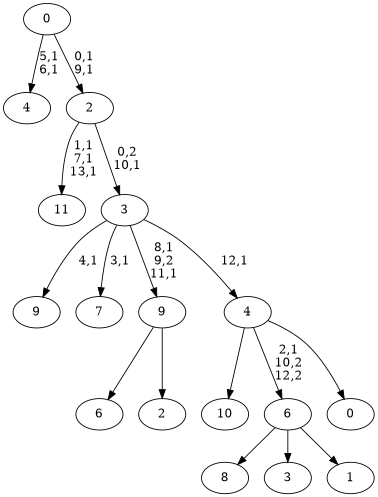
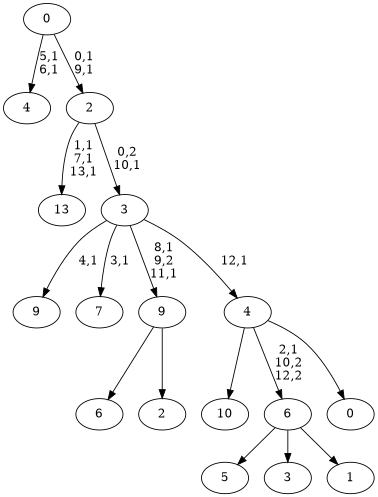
node "11": label "11" -> "13"
node "8": label "8" -> "5"
